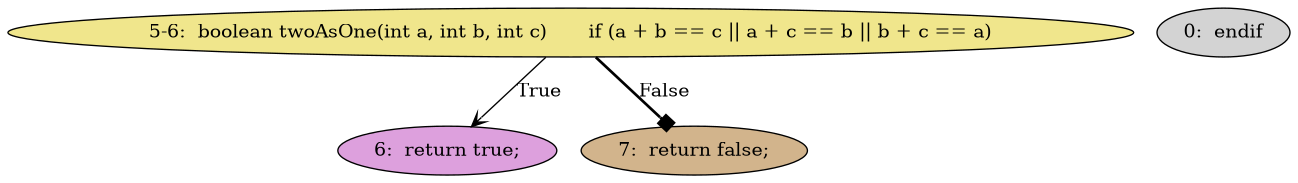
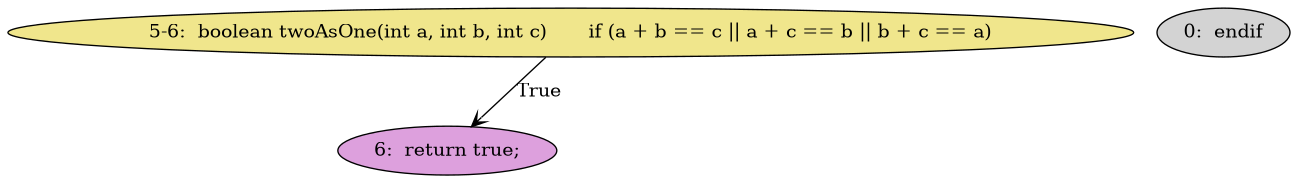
node "7:  return false;": removed
